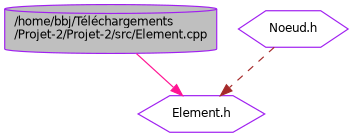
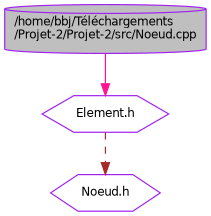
node "/home/bbj/Téléchargements /Projet-2/Projet-2/src/Element.cpp": label "/home/bbj/Téléchargements /Projet-2/Projet-2/src/Element.cpp" -> "/home/bbj/Téléchargements /Projet-2/Projet-2/src/Noeud.cpp"
edge "Noeud.h" -> "Element.h": reversed
